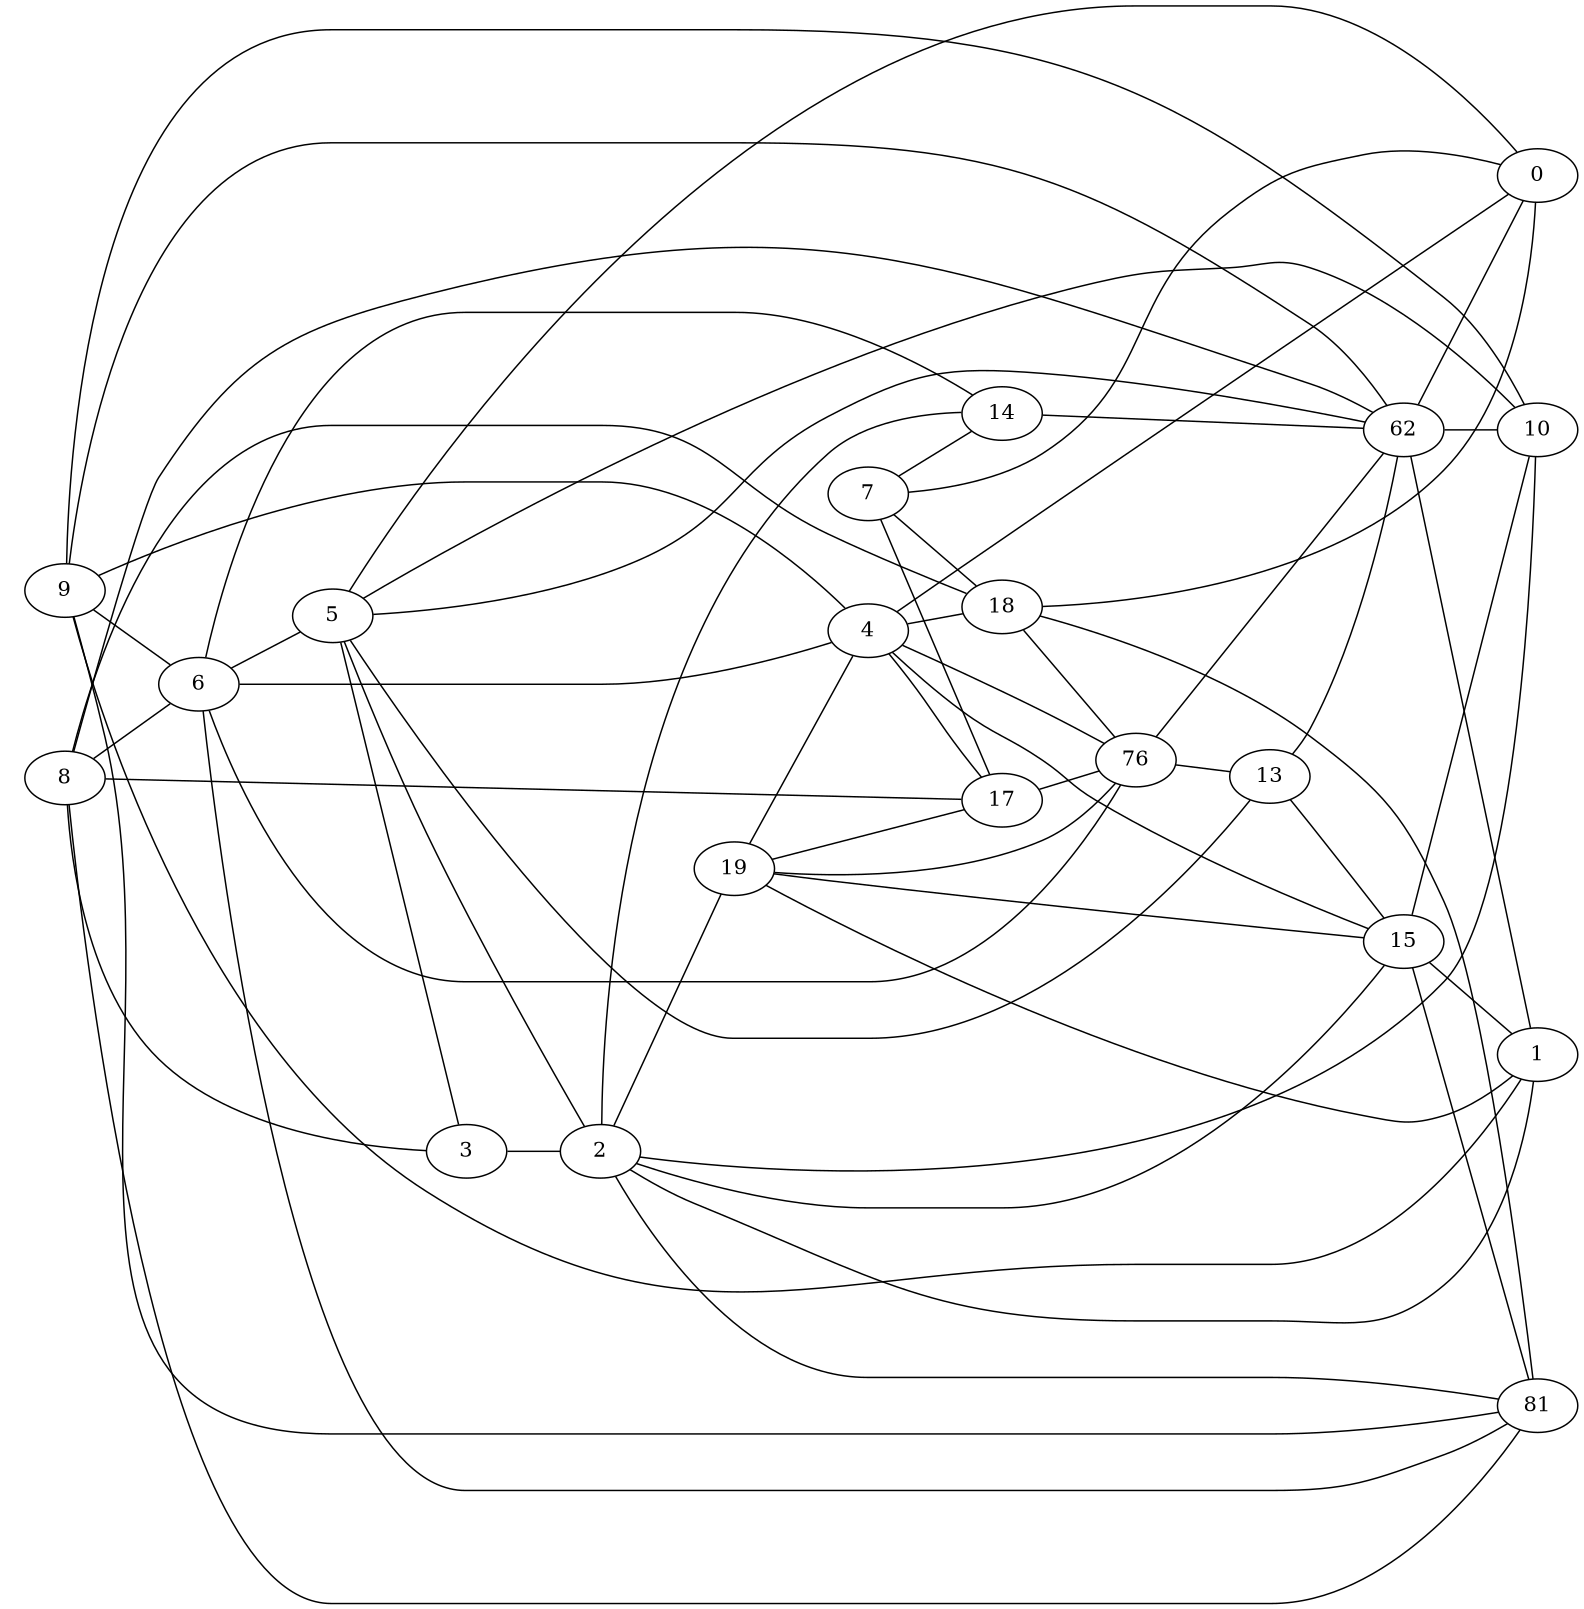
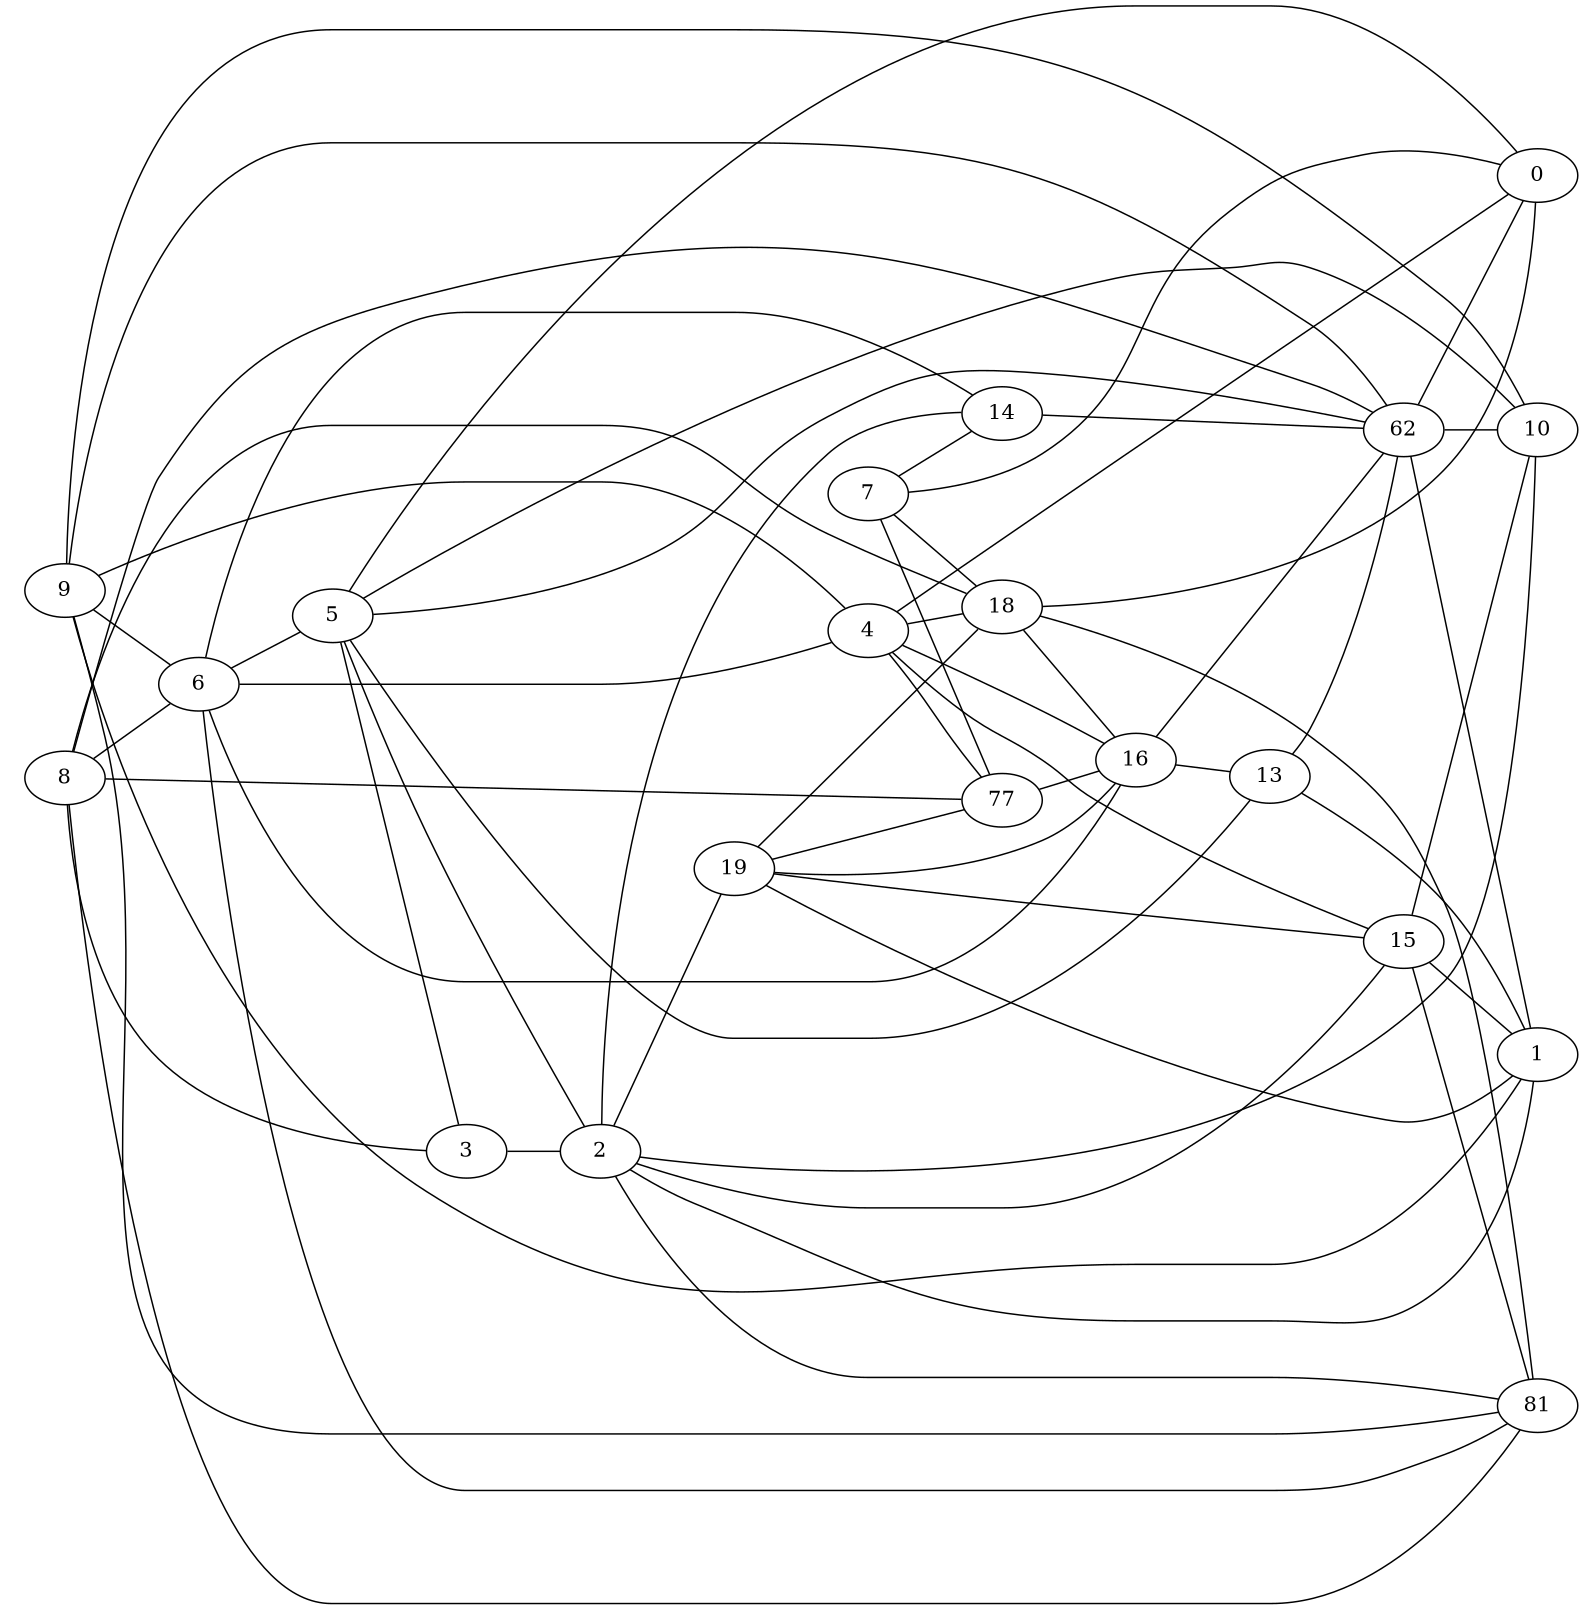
edge "4" -- "19": now "18" -- "19"
node "76": label "76" -> "16"
node "17": label "17" -> "77"
edge "13" -- "15": now "13" -- "1"
